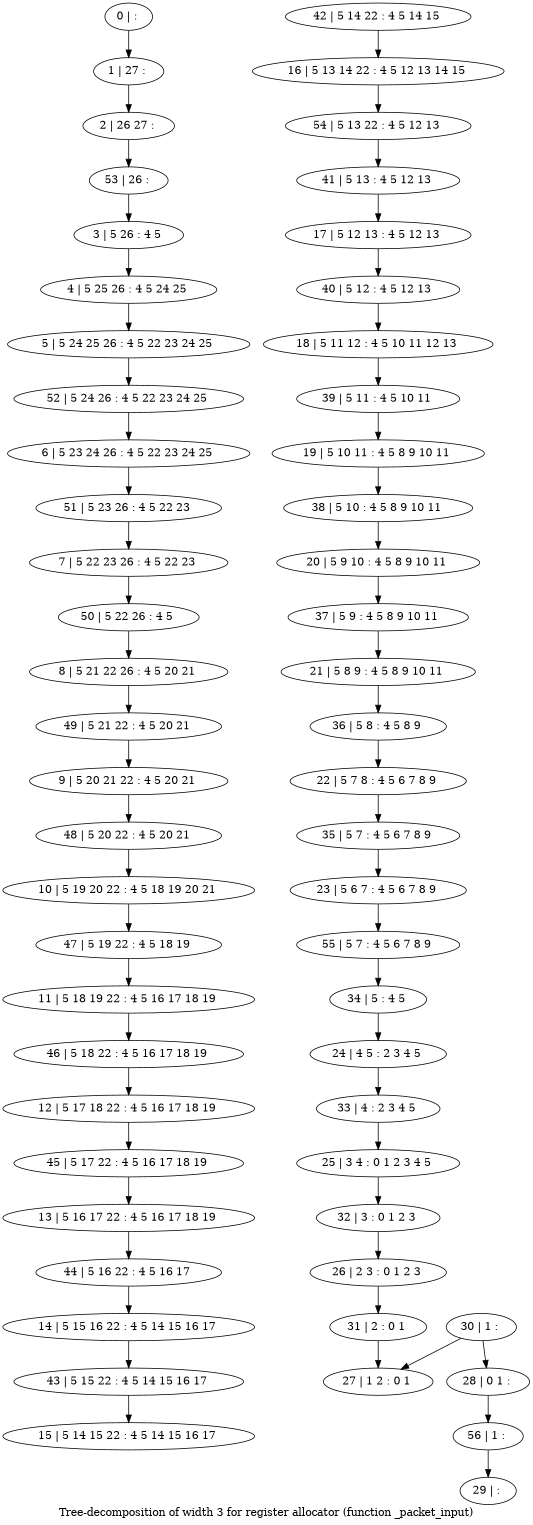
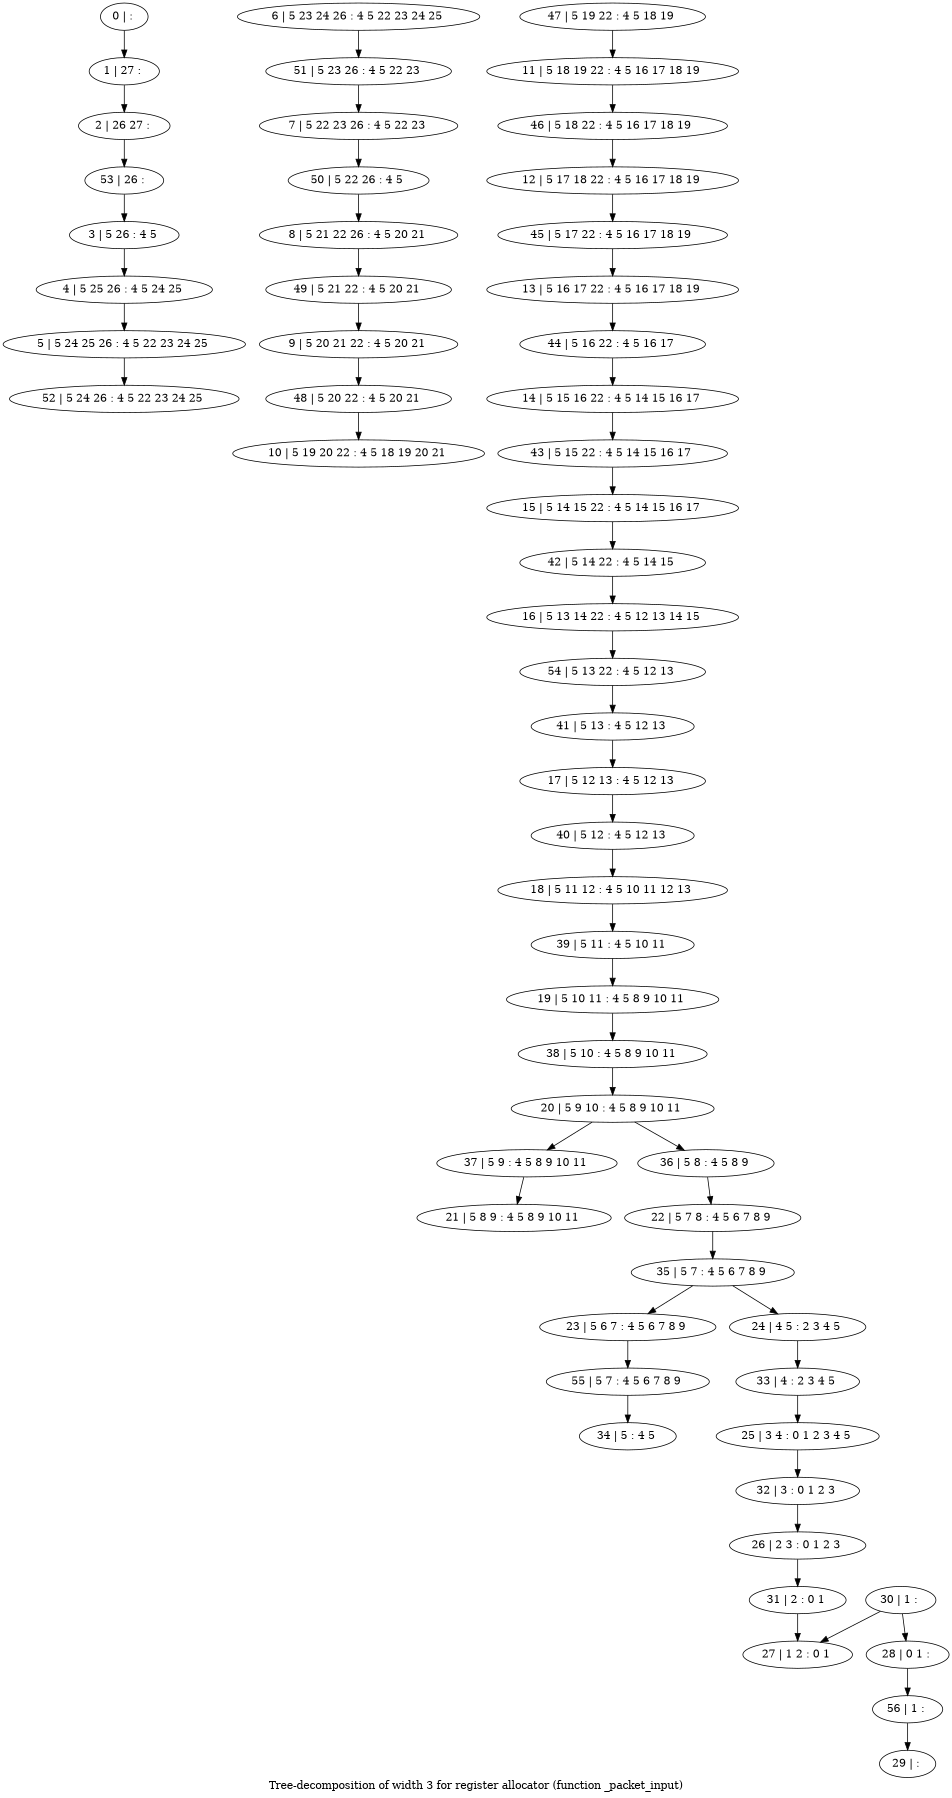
edge "52 | 5 24 26 : 4 5 22 23 24 25" -> "6 | 5 23 24 26 : 4 5 22 23 24 25": removed
edge "15 | 5 14 15 22 : 4 5 14 15 16 17" -> "42 | 5 14 22 : 4 5 14 15": added
edge "21 | 5 8 9 : 4 5 8 9 10 11" -> "36 | 5 8 : 4 5 8 9": now "20 | 5 9 10 : 4 5 8 9 10 11" -> "36 | 5 8 : 4 5 8 9"
edge "10 | 5 19 20 22 : 4 5 18 19 20 21" -> "47 | 5 19 22 : 4 5 18 19": removed
edge "34 | 5 : 4 5" -> "24 | 4 5 : 2 3 4 5": now "35 | 5 7 : 4 5 6 7 8 9" -> "24 | 4 5 : 2 3 4 5"
